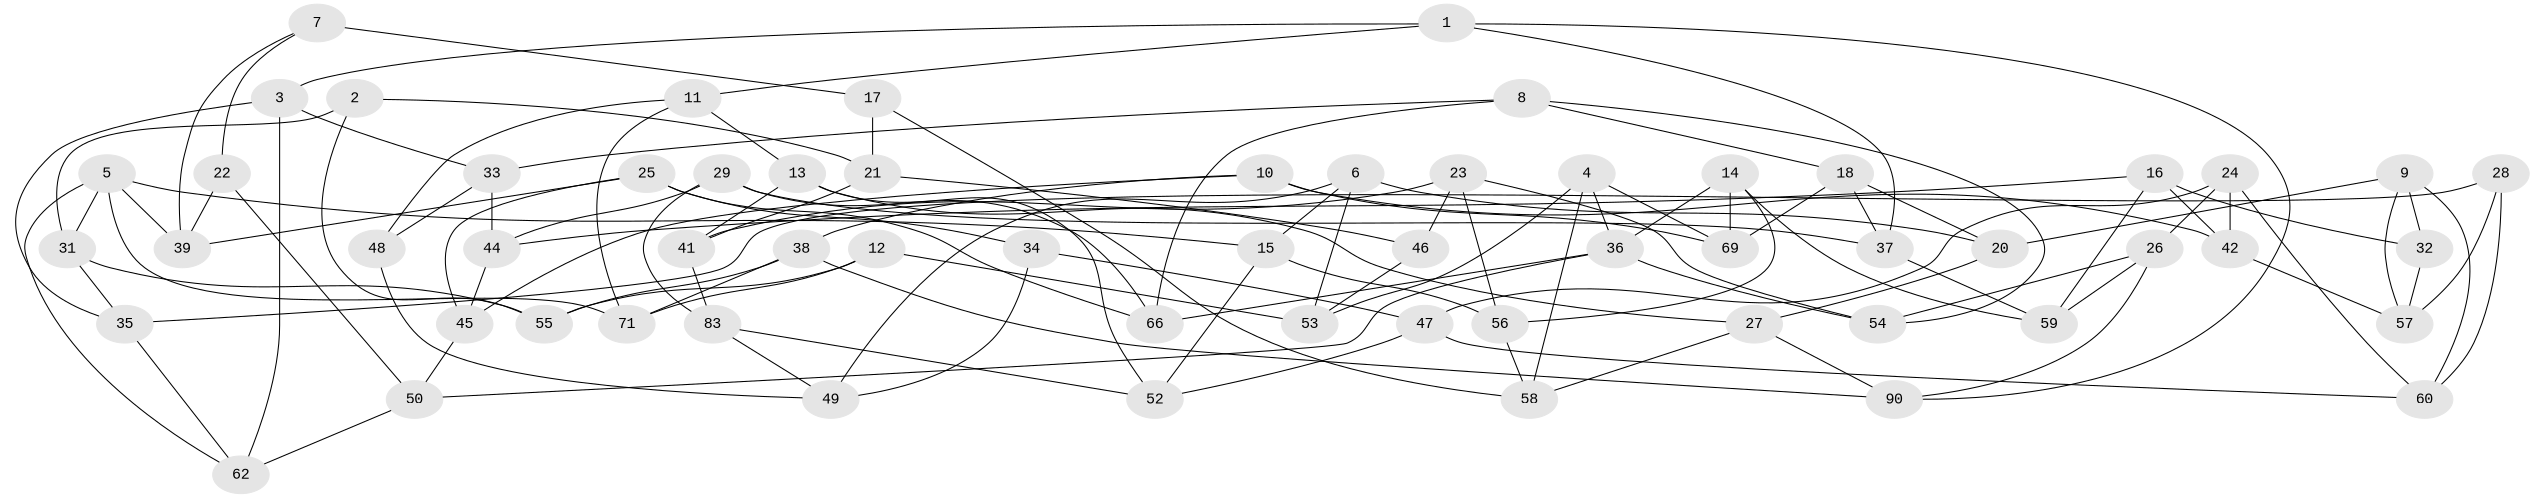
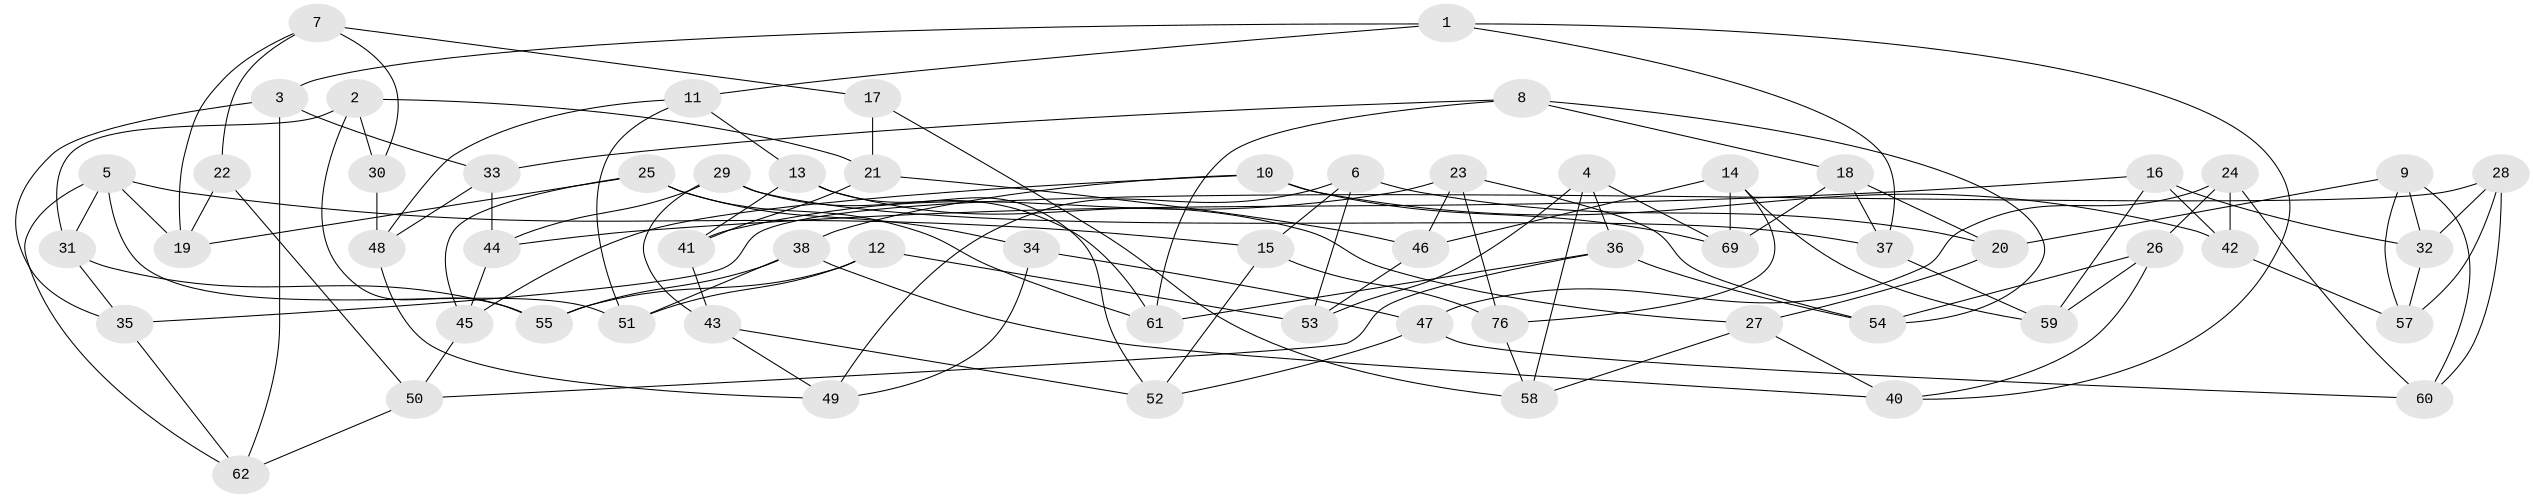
node "30": added
edge "14" -- "36": now "14" -- "46"
edge "28" -- "32": added
node "39": label "39" -> "19"
node "71": label "71" -> "51"
node "83": label "83" -> "43"
node "66": label "66" -> "61"
node "56": label "56" -> "76"
node "90": label "90" -> "40"
